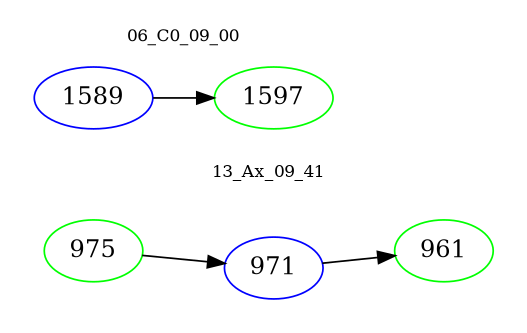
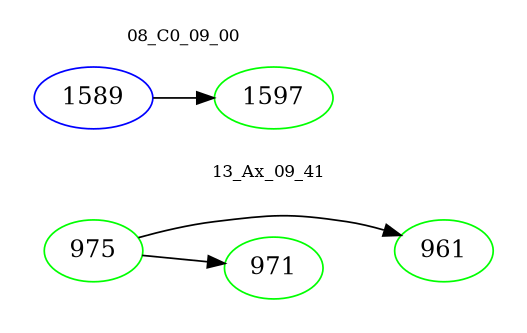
cluster "06_C0_09_00": label "06_C0_09_00" -> "08_C0_09_00"
edge "971" -> "961": now "975" -> "961"
node "971": color blue -> green
